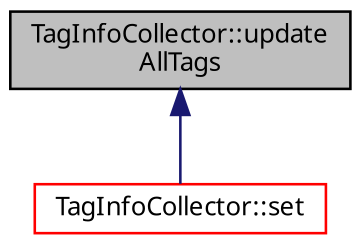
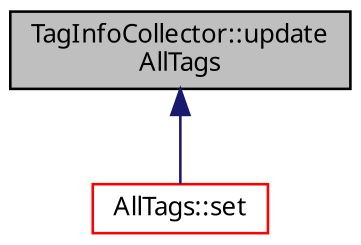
node "TagInfoCollector::set": label "TagInfoCollector::set" -> "AllTags::set"
